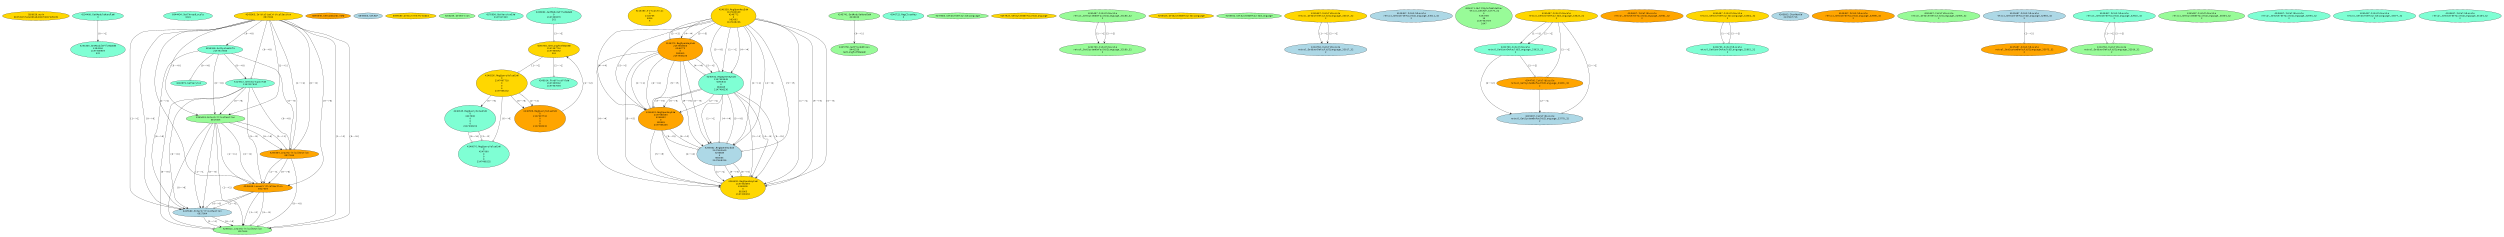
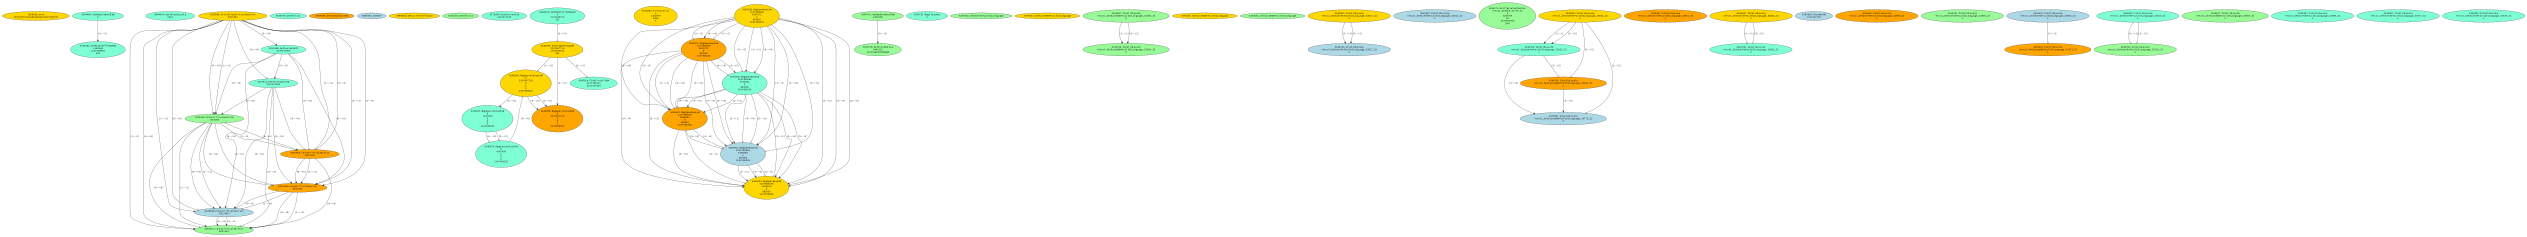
edge "4250188.GetSystemInfo 2147417660" -> "4243979.GetVersion": now "4250188.GetSystemInfo 2147417660" -> "4245469.LeaveCriticalSection 6917004"
edge "4246599.RegQueryValueExW 0 2147407710 0 0 0 2147408232" -> "4245785.GetLongPathNameW 2147407710 2147406542 261": reversed
edge "4246556.RegQueryValueExW 0 2147407710 0 0 0 2147408232" -> "4246676.RegQueryValueExW 0 4247000 0 0 0 2147408232": reversed
